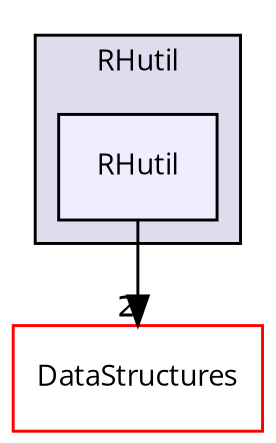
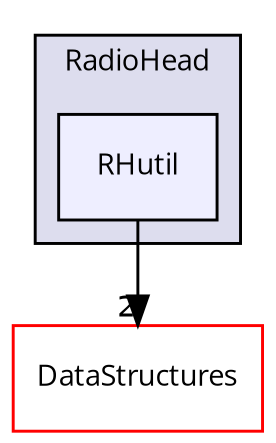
cluster "RHutil": label "RHutil" -> "RadioHead"
